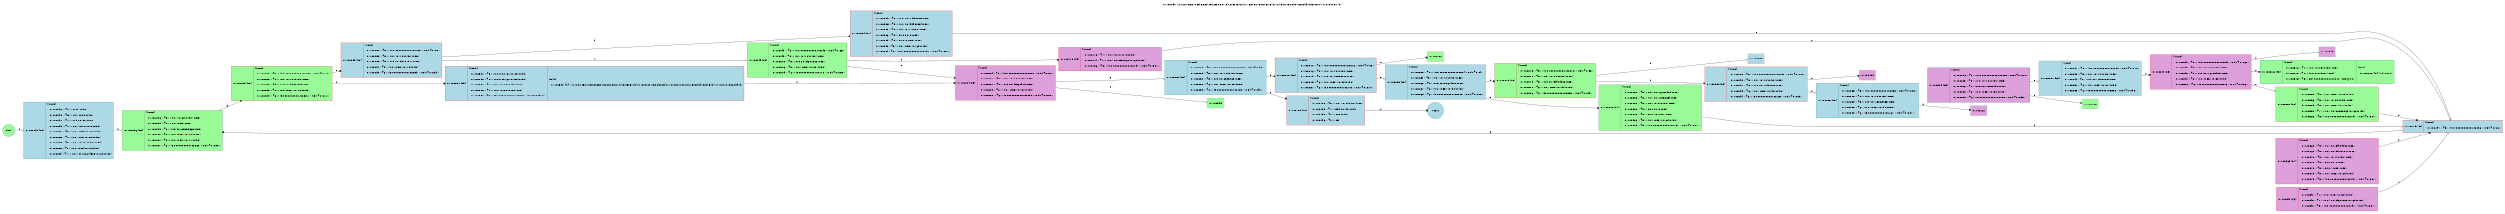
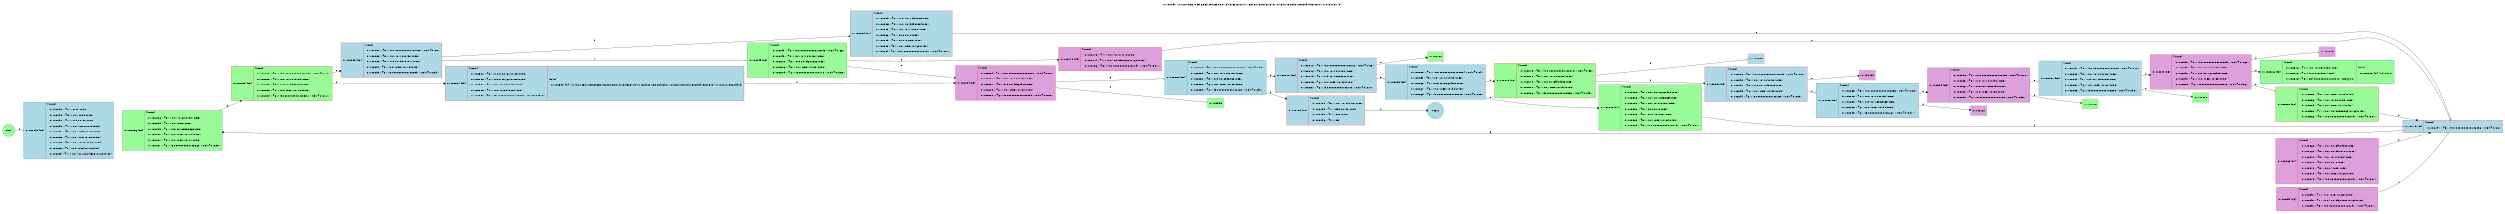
edge "0x4022a5 [25]" -> "0x4022be [25]": added, label "1"
node "0x40232e": added
edge "0x402190 [38]" -> "0x4021b6 [23]": removed, label "1"
